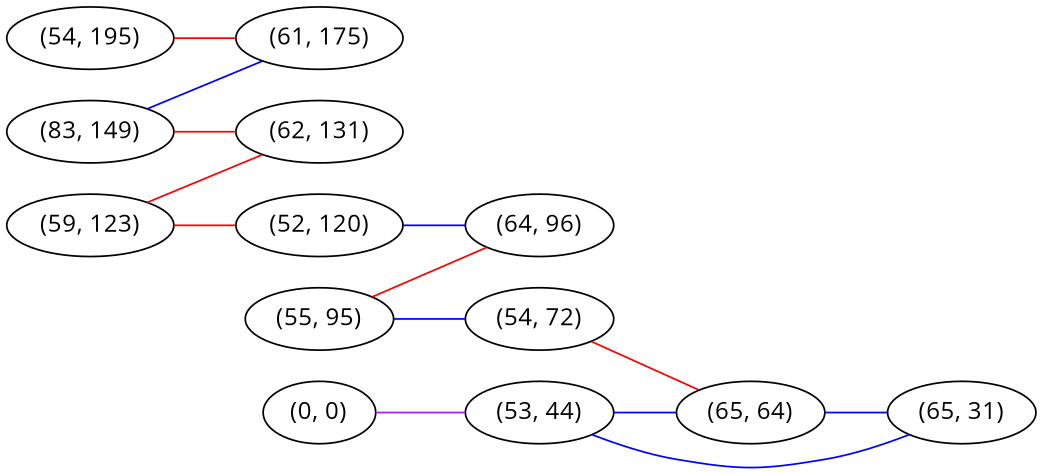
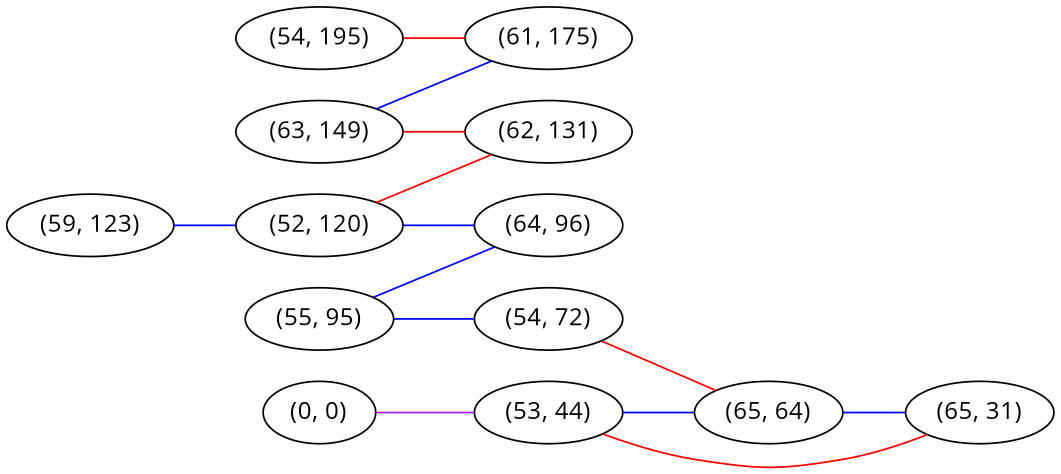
node "(83, 149)": label "(83, 149)" -> "(63, 149)"
edge "(62, 131)" -- "(59, 123)": now "(62, 131)" -- "(52, 120)"
edge "(59, 123)" -- "(52, 120)": color red -> blue
edge "(64, 96)" -- "(55, 95)": color red -> blue
edge "(53, 44)" -- "(65, 31)": color blue -> red
